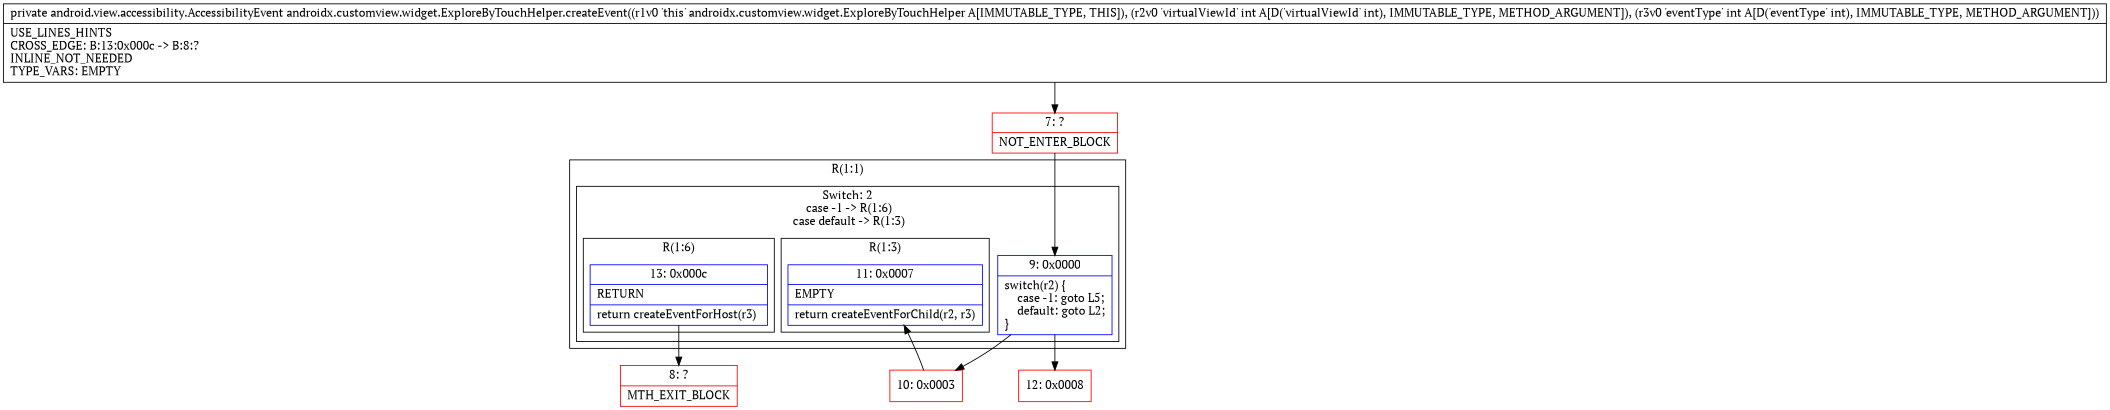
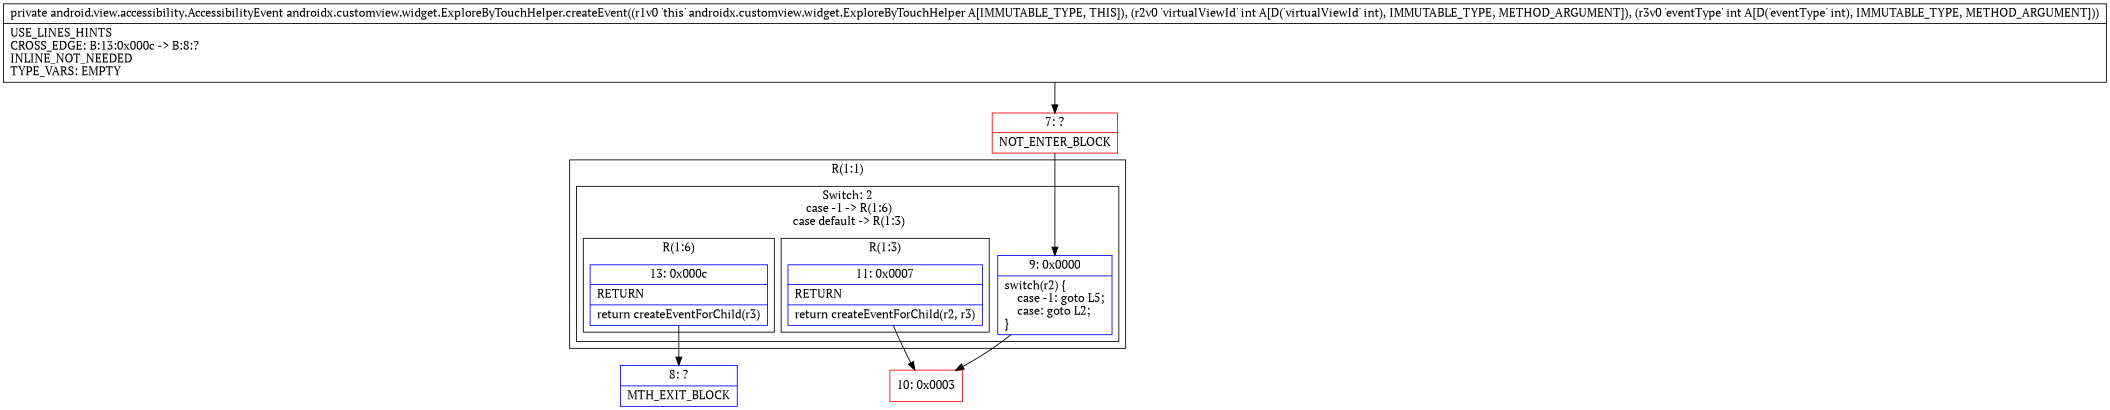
node "11: 0x0007": text "EMPTY" -> "RETURN"
node "9: 0x0000": text "default: goto L2;" -> "case: goto L2;"
node "13: 0x000c": text "return createEventForHost(r3)" -> "return createEventForChild(r3)"
edge "10: 0x0003" -> "11: 0x0007": reversed
node "8: ?": color red -> blue
node "12: 0x0008": removed
